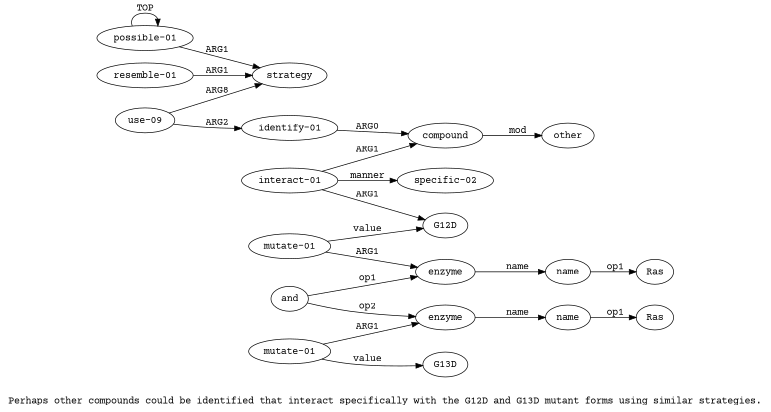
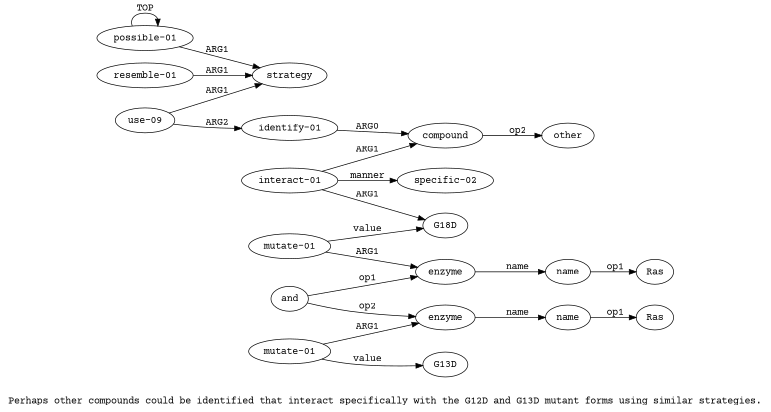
edge "use-09" -> "strategy": label "ARG8" -> "ARG1"
edge "compound" -> "other": label "mod" -> "op2"
node "G12D": label "G12D" -> "G18D"
